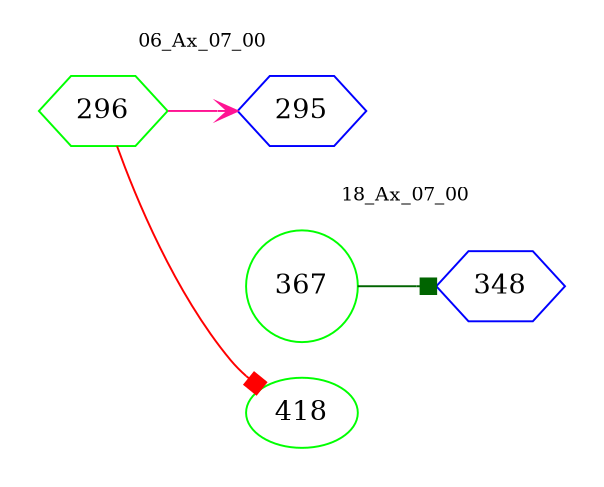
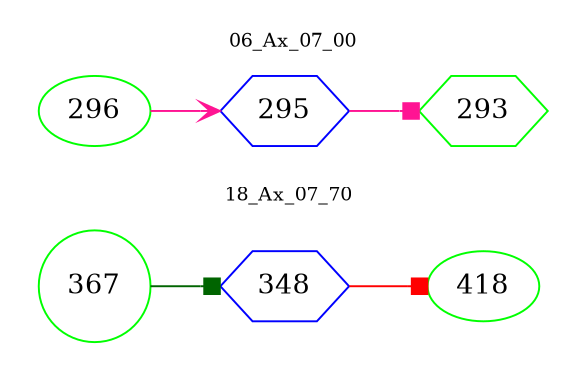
node "296": shape hexagon -> ellipse
node "293": added
cluster "18_Ax_07_00": label "18_Ax_07_00" -> "18_Ax_07_70"
edge "296" -> "418": now "348" -> "418"
